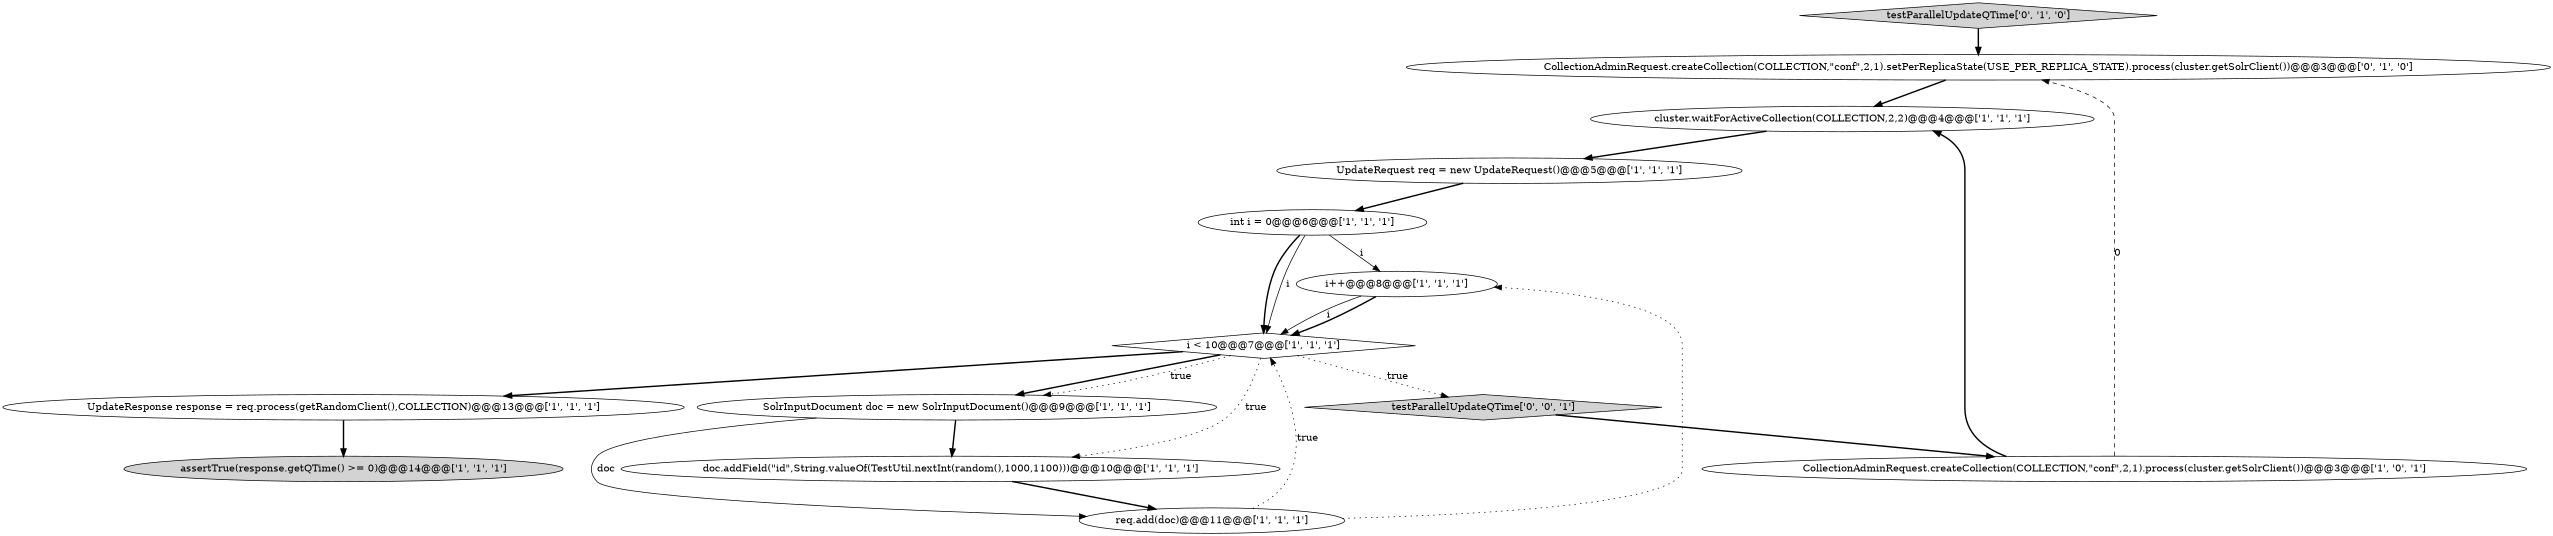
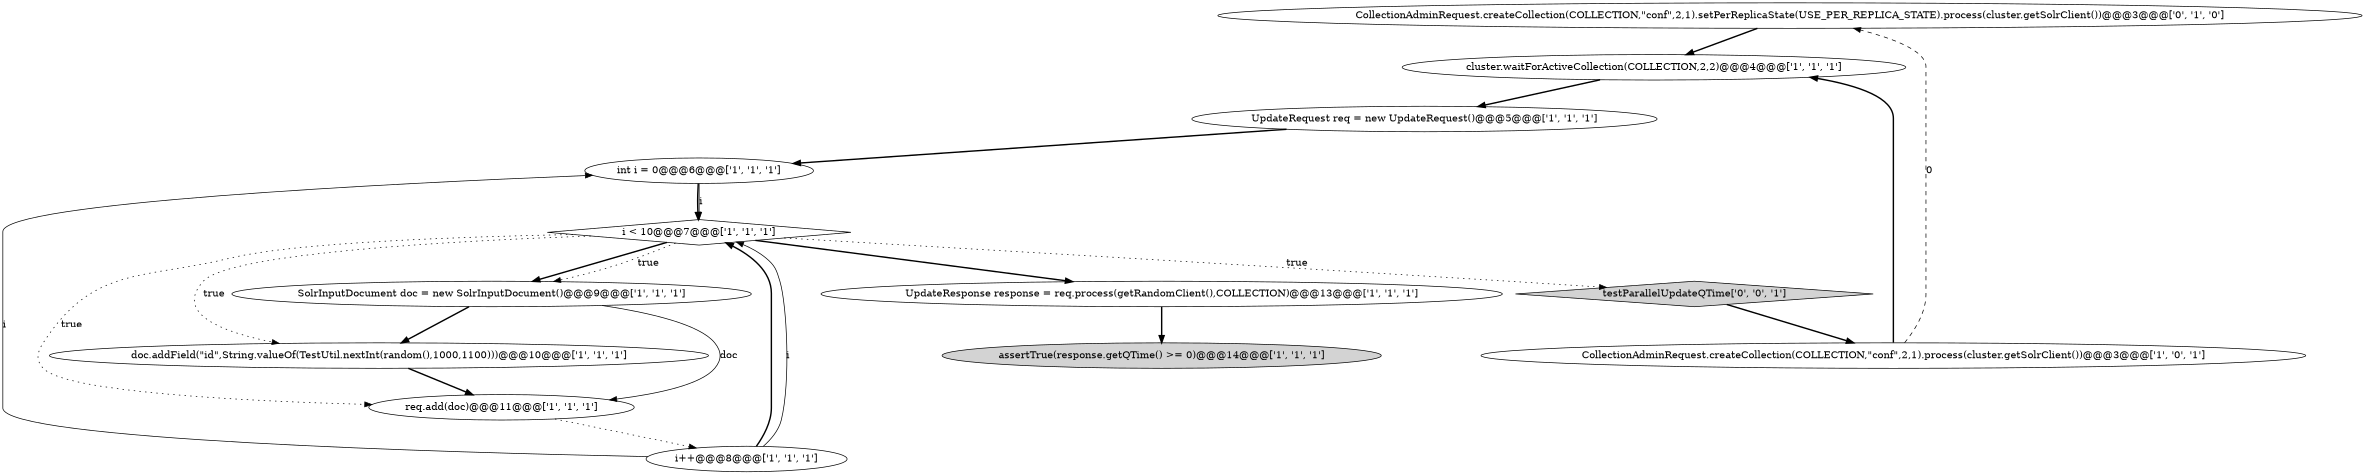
node "testParallelUpdateQTime['0', '1', '0']": removed
edge "int i = 0@@@6@@@['1', '1', '1']" -> "i++@@@8@@@['1', '1', '1']": reversed
edge "req.add(doc)@@@11@@@['1', '1', '1']" -> "i < 10@@@7@@@['1', '1', '1']": reversed
